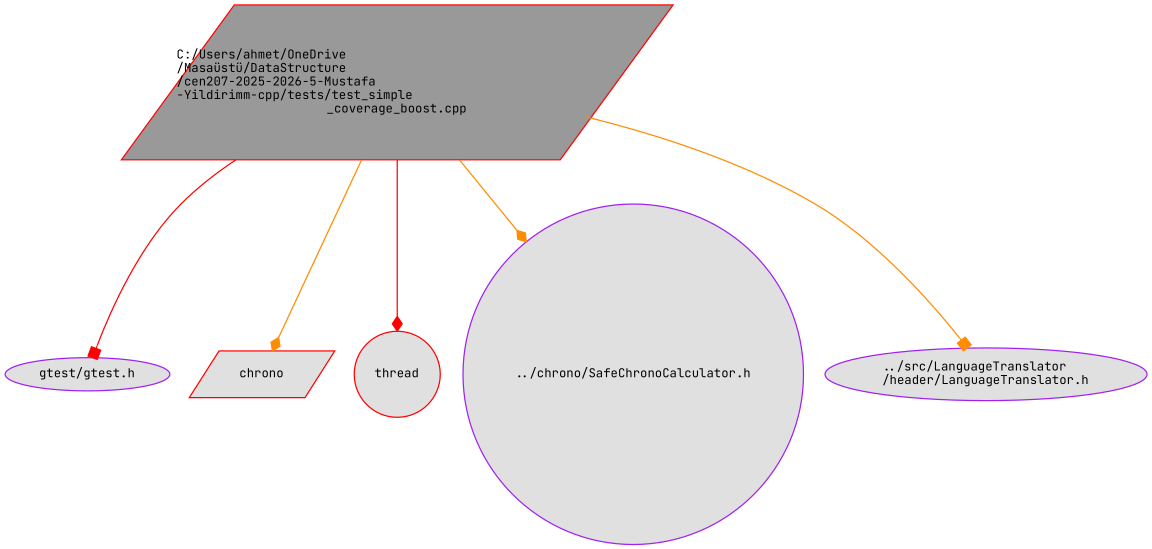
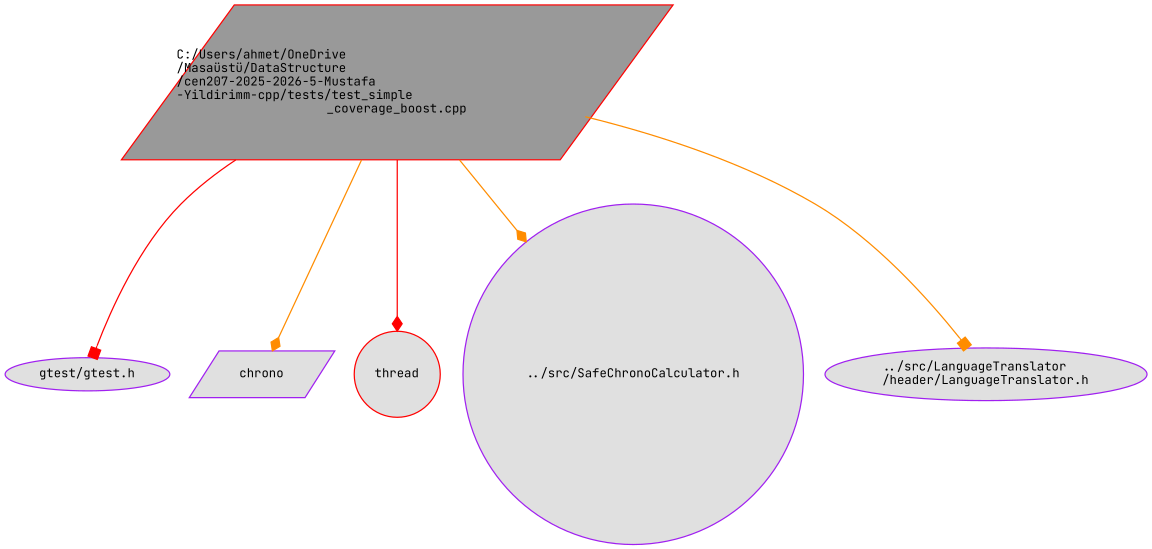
node "chrono": color red -> purple
node "../chrono/SafeChronoCalculator.h": label "../chrono/SafeChronoCalculator.h" -> "../src/SafeChronoCalculator.h"
